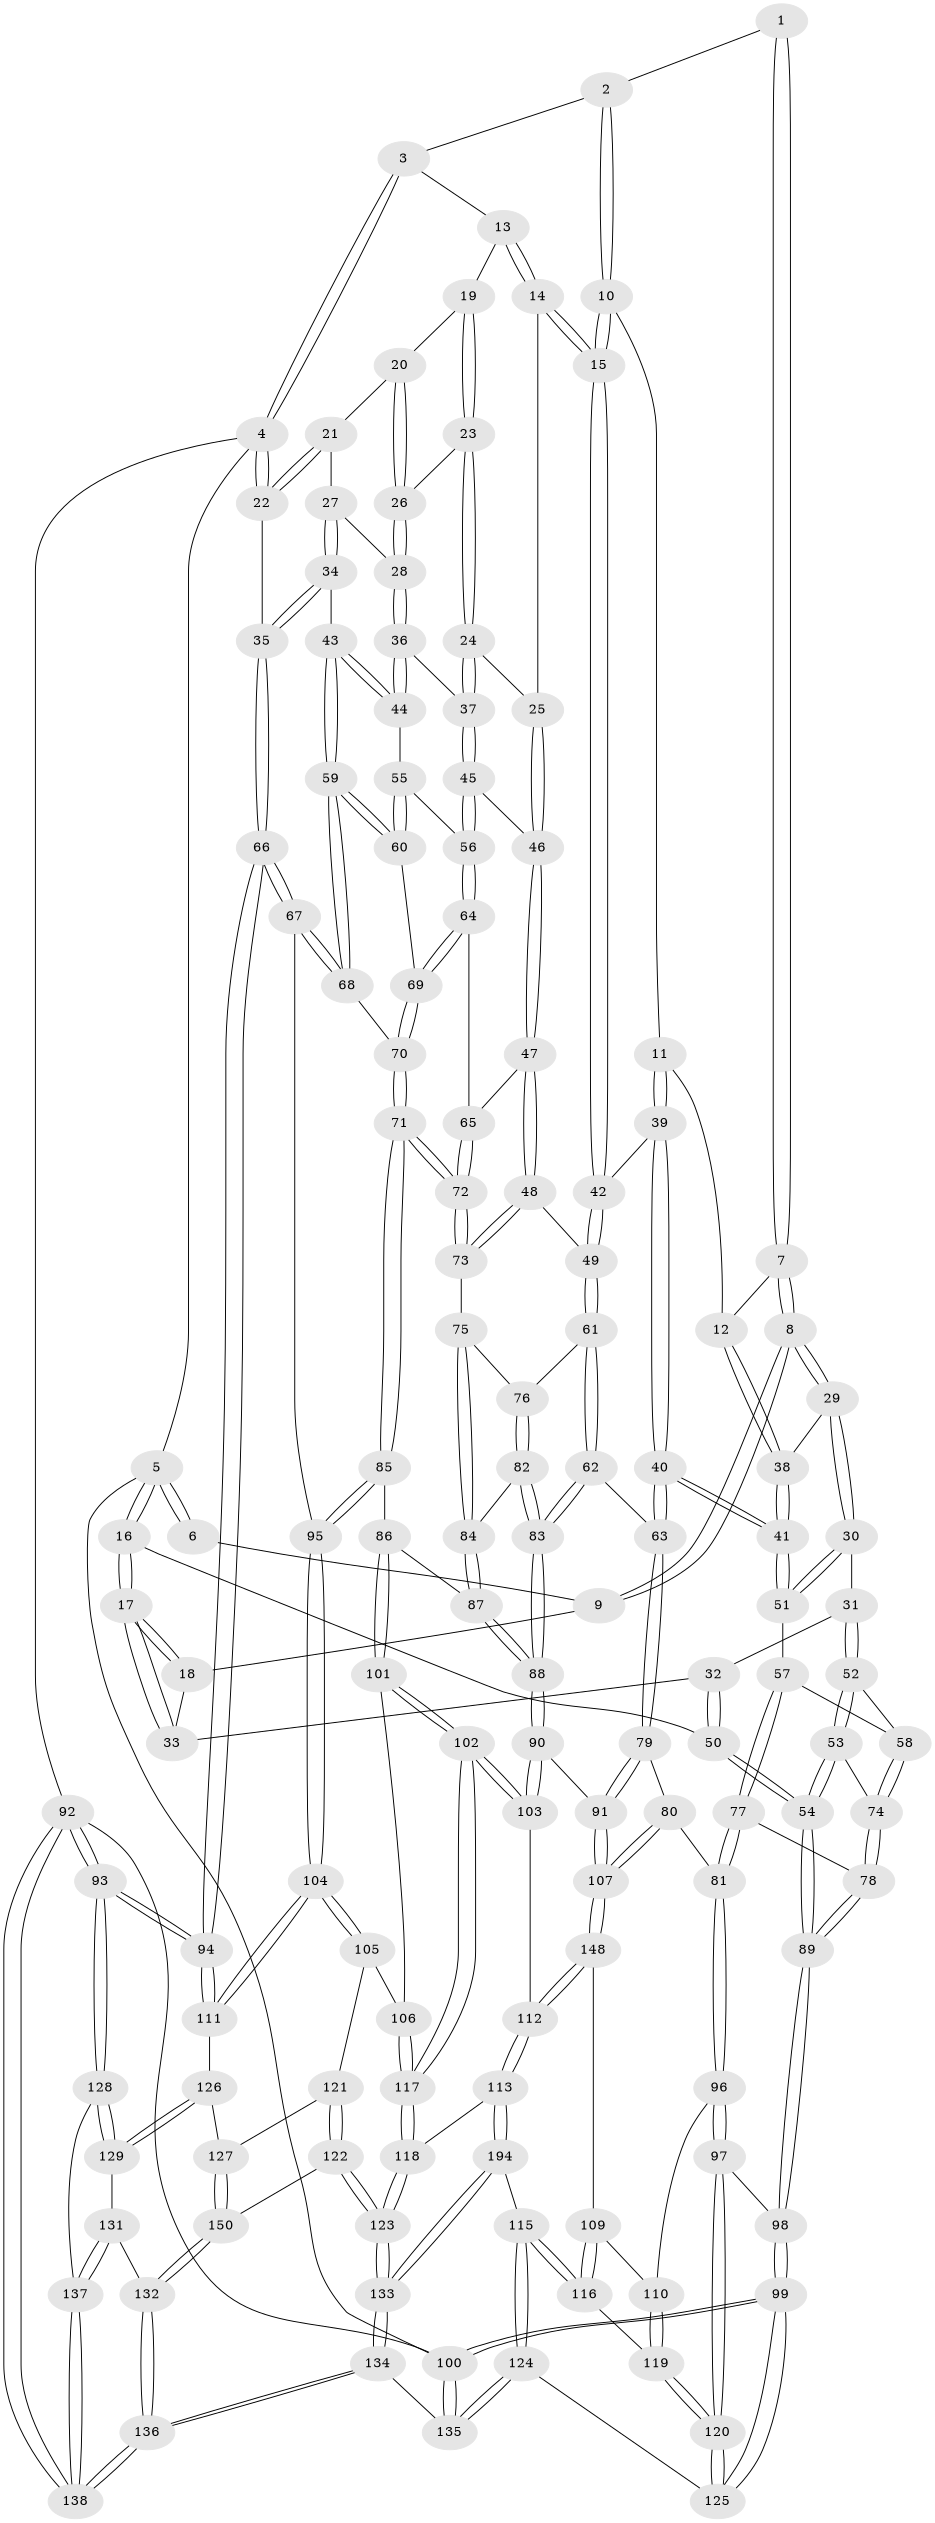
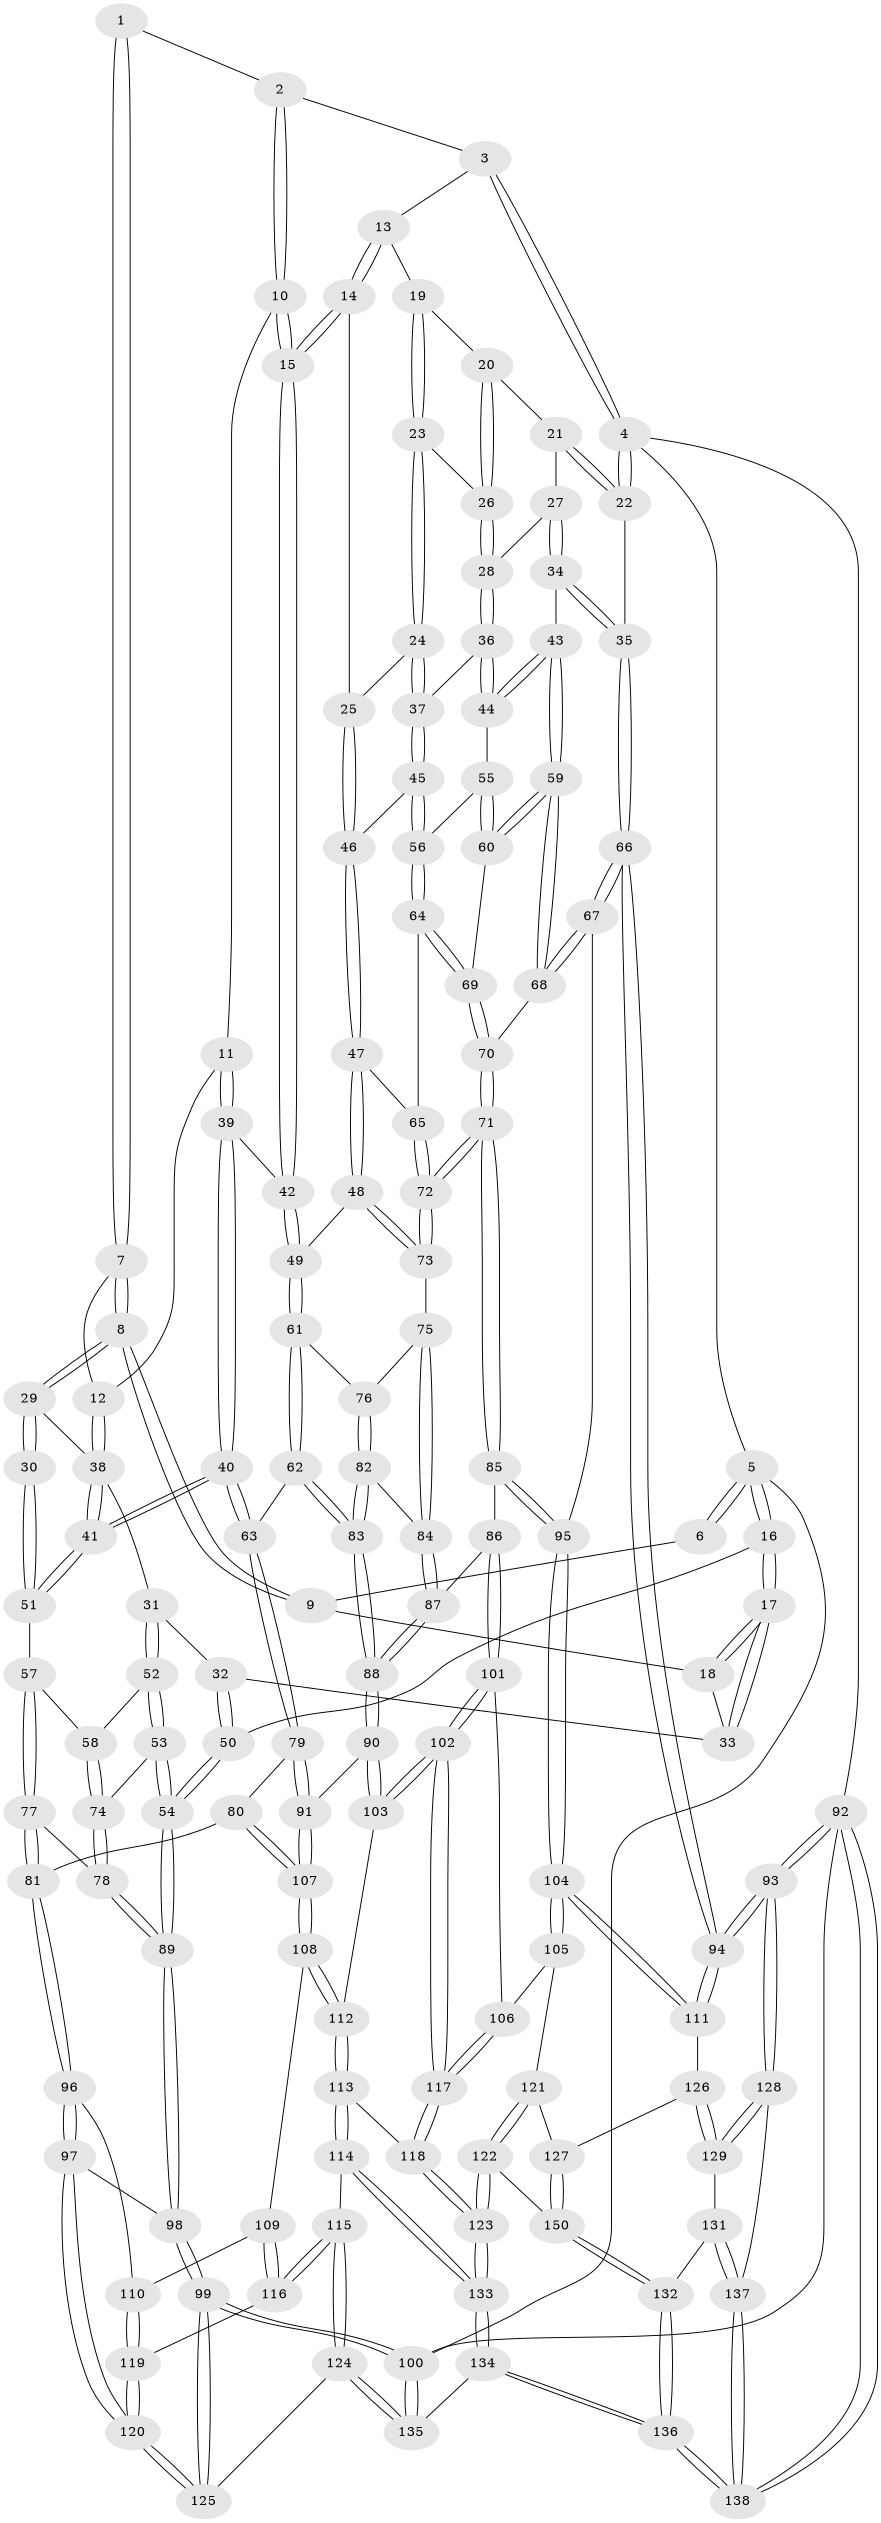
edge "30" -- "31": now "38" -- "31"
node "148": label "148" -> "108"
node "194": label "194" -> "114"
